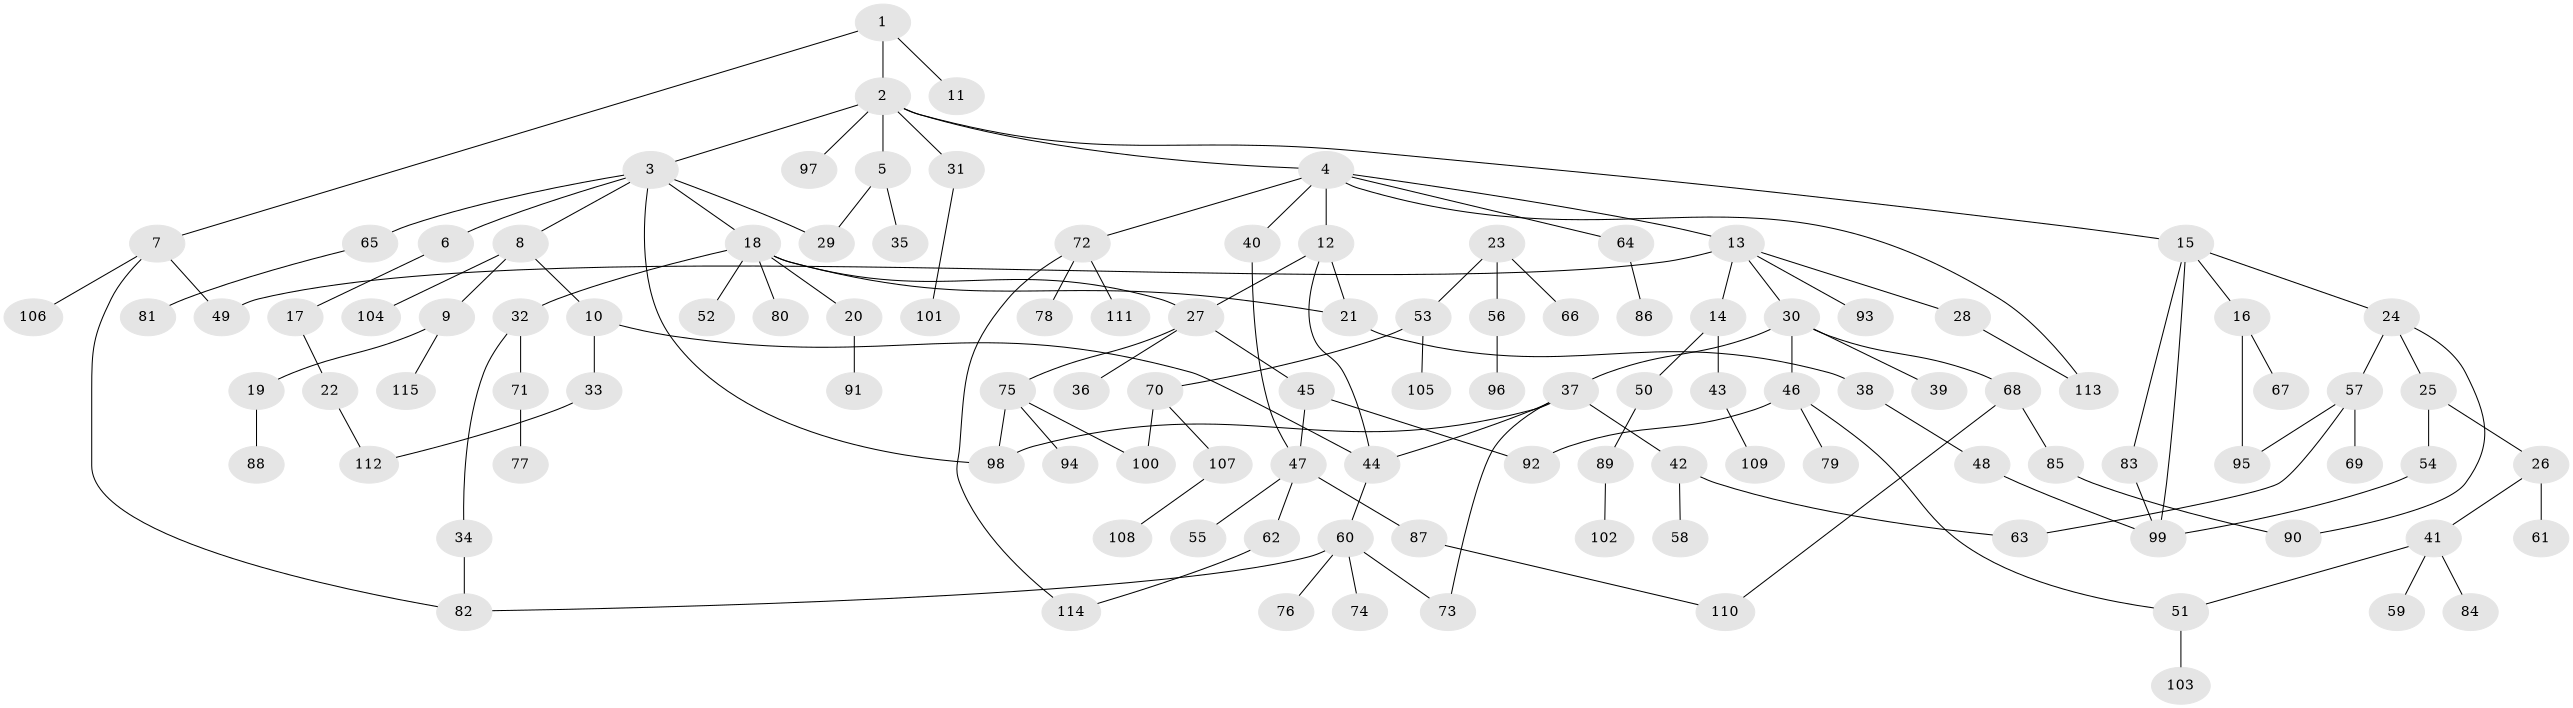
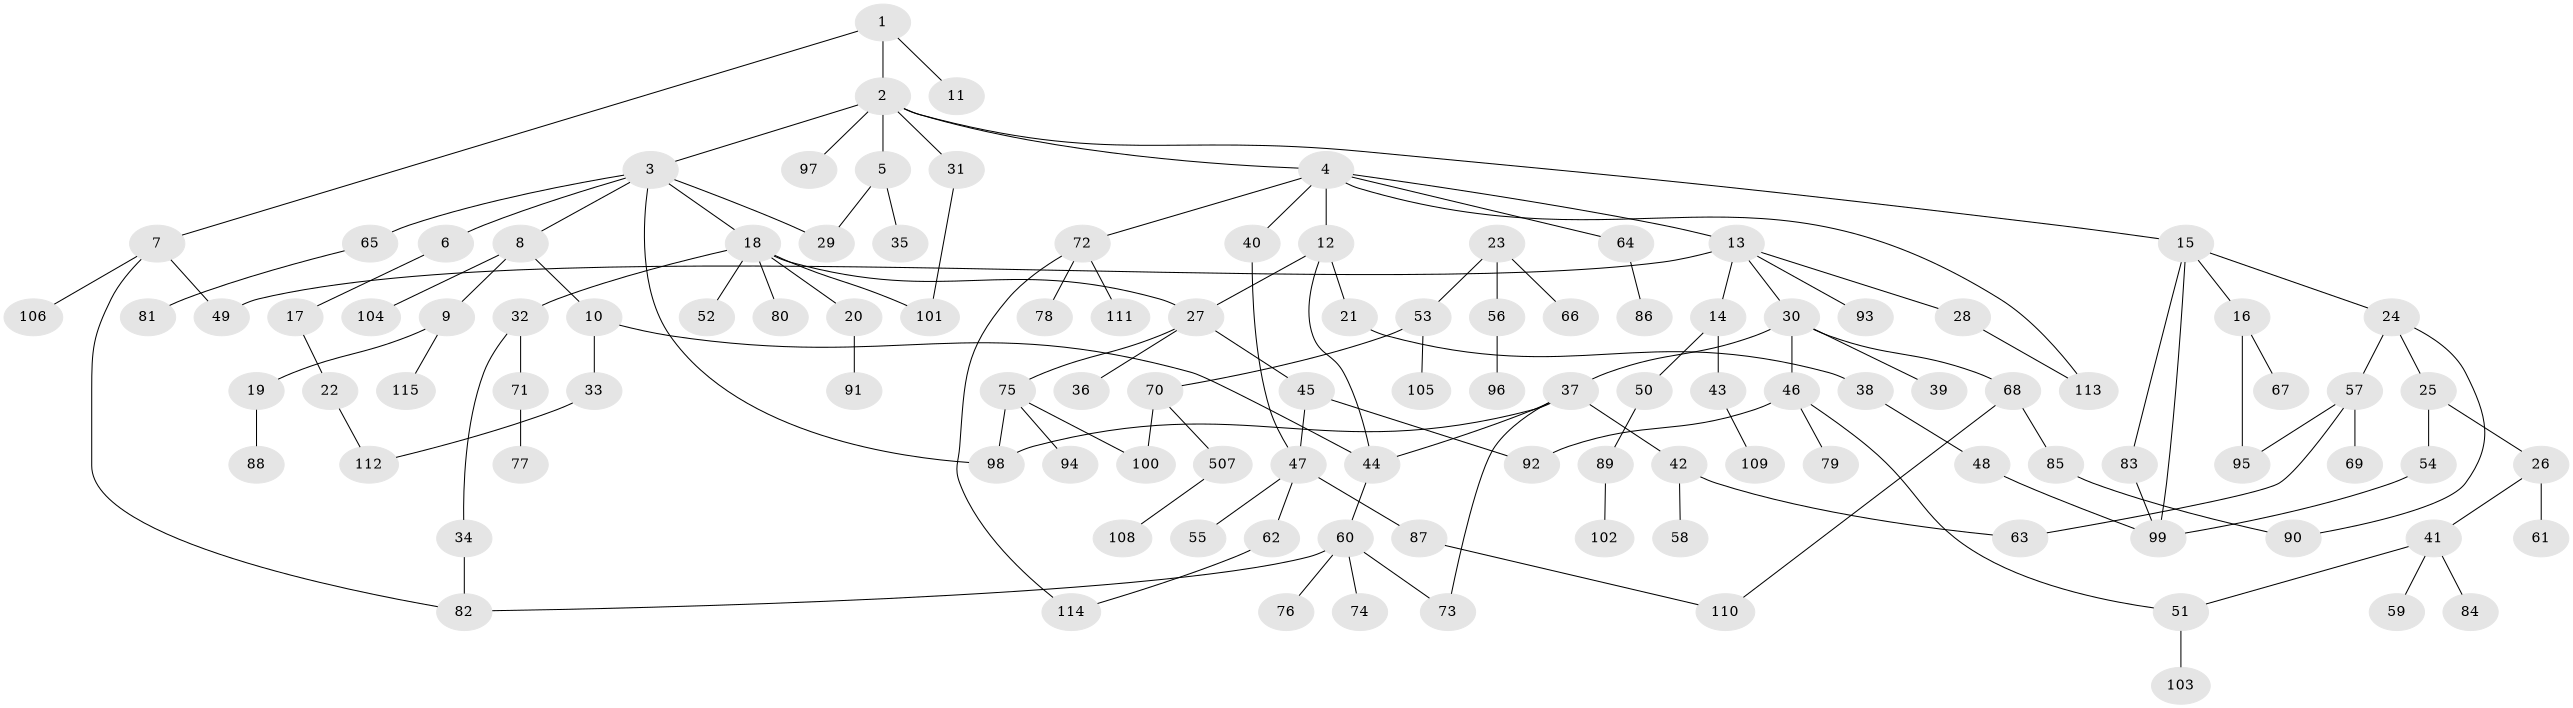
edge "18" -- "21": now "18" -- "101"
node "107": label "107" -> "507"
